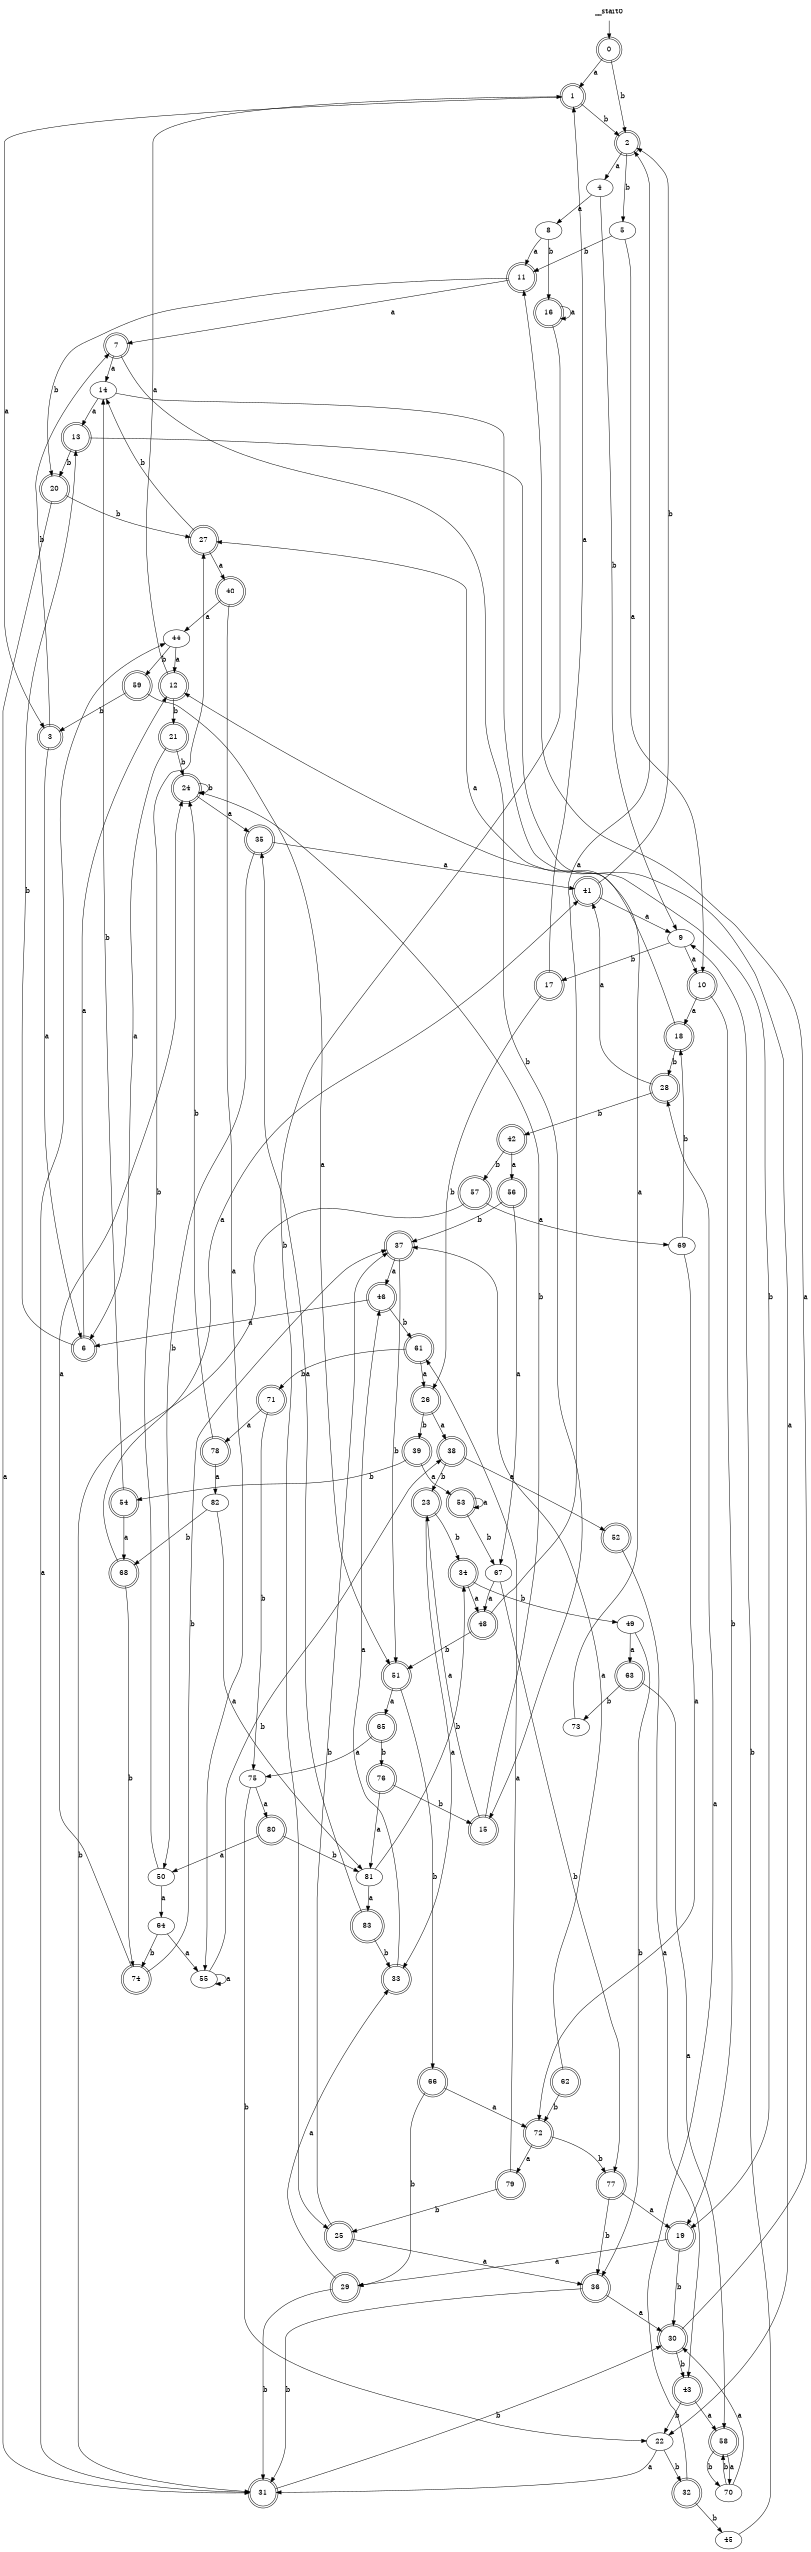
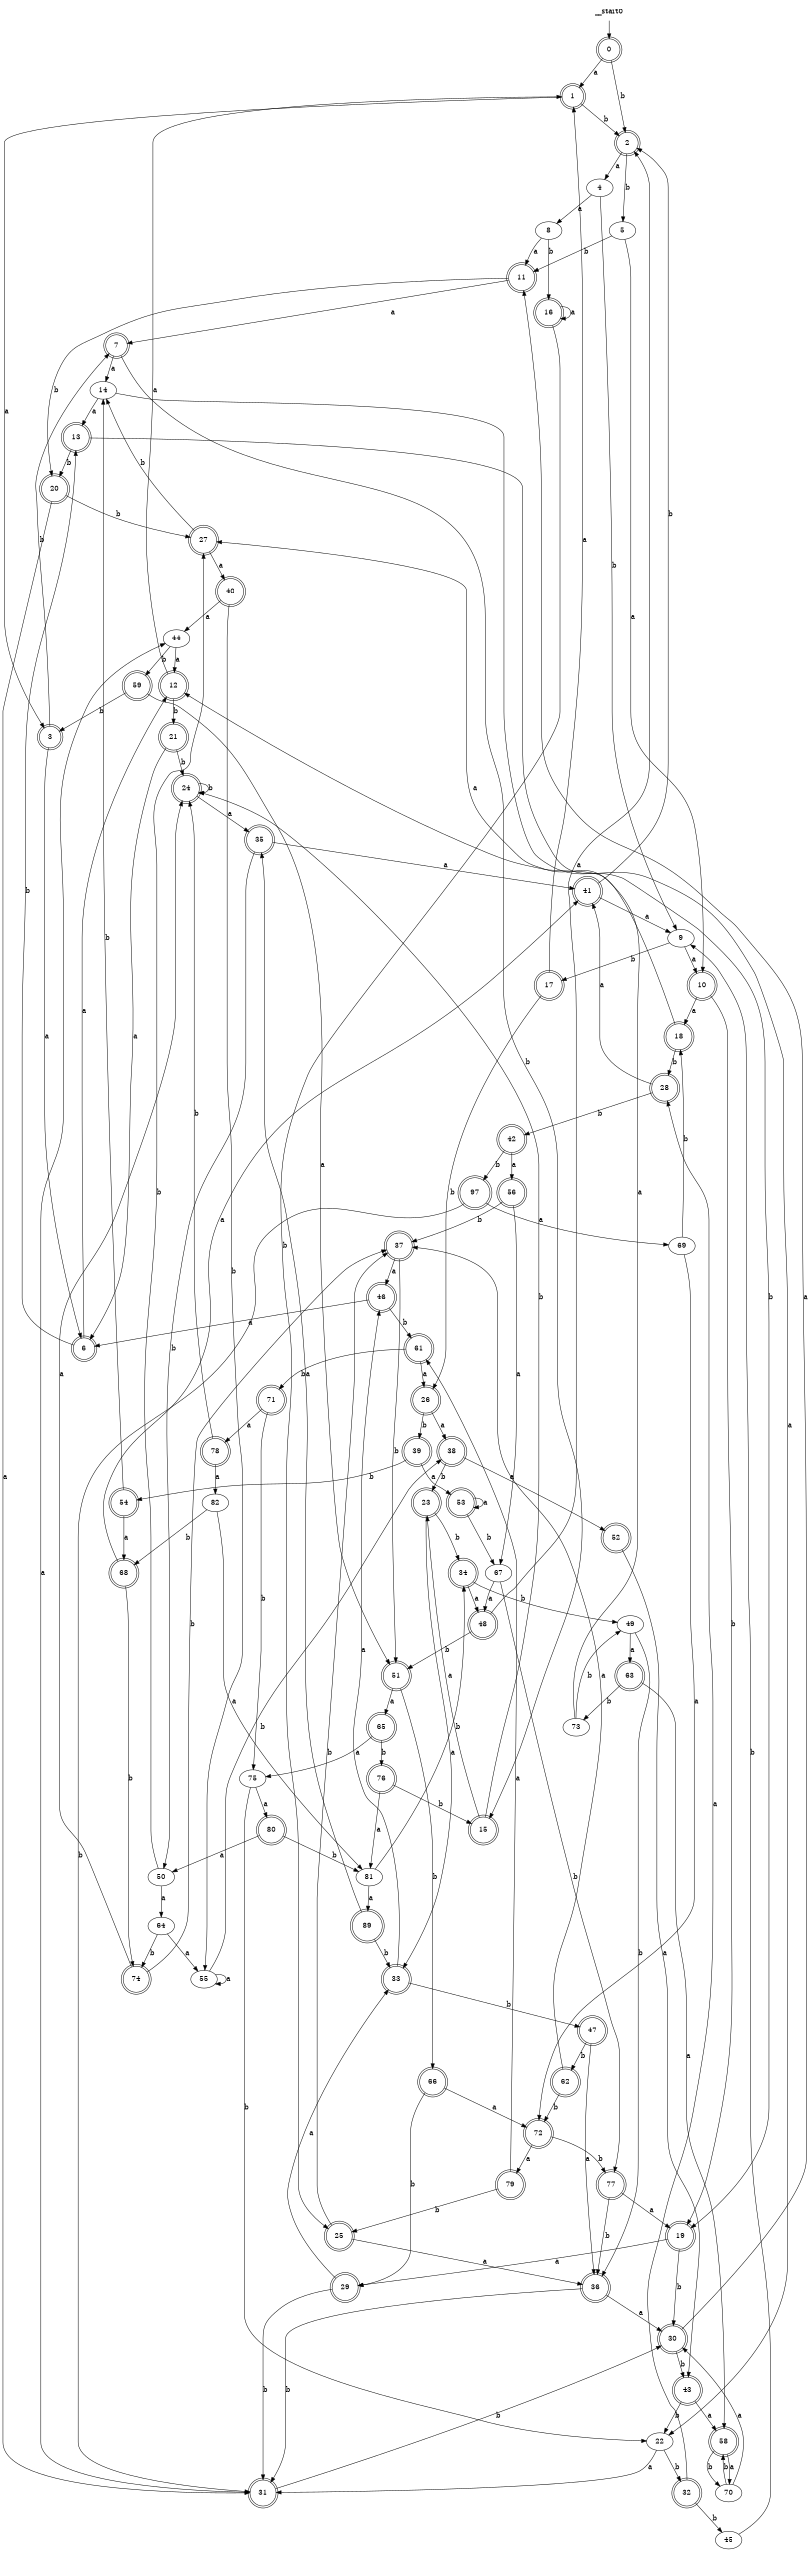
node "57": label "57" -> "97"
edge "40" -> "55": label "a" -> "b"
edge "73" -> "49": added, label "b"
node "83": label "83" -> "89"
node "47": added
